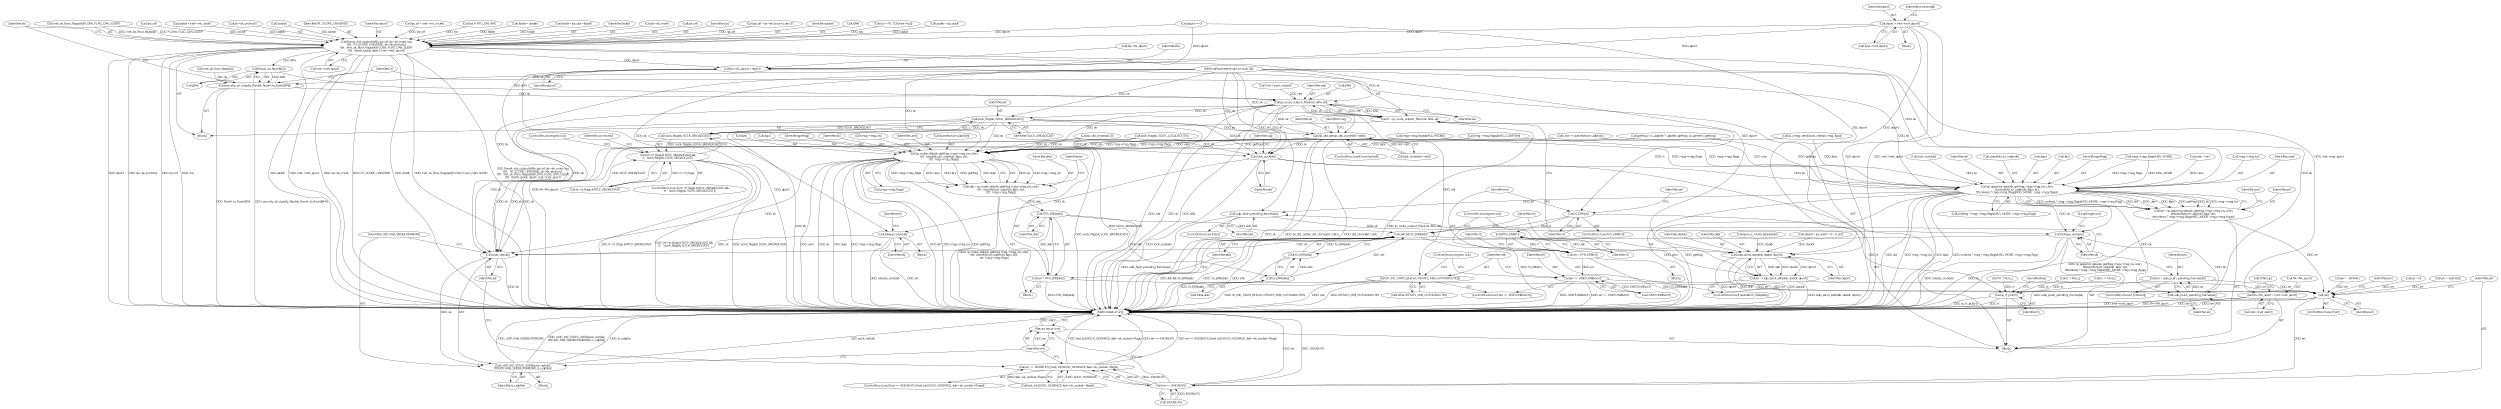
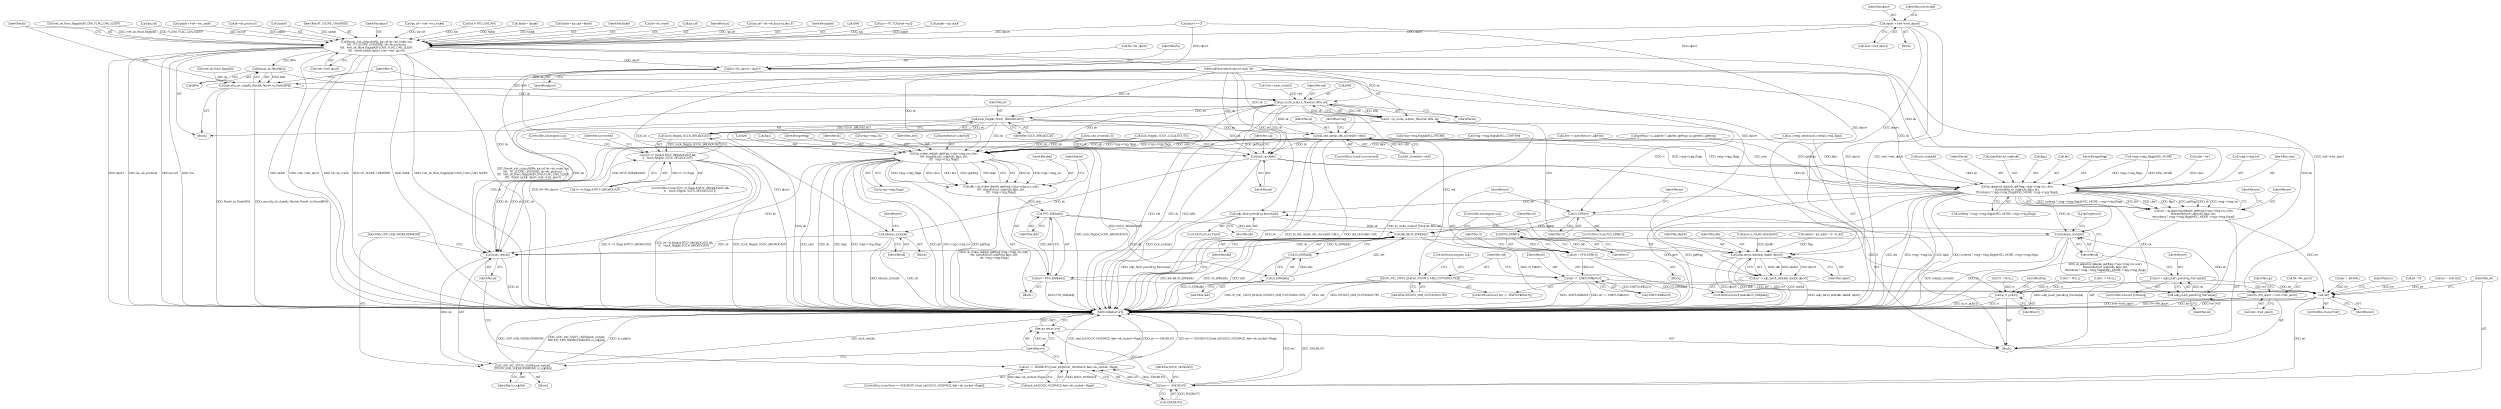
edge "(Call,IS_ERR(rt))" -> "(Call,PTR_ERR(rt))": label "DDG: rt" -> "DDG: daddr"
edge "(Call,daddr = ipc.addr = rt->rt_dst)" -> "(Call,udp_send_skb(skb, daddr, dport))": label "DDG: daddr" -> "DDG: flag"
node "(Identifier,SOCK_NOSPACE)": added
